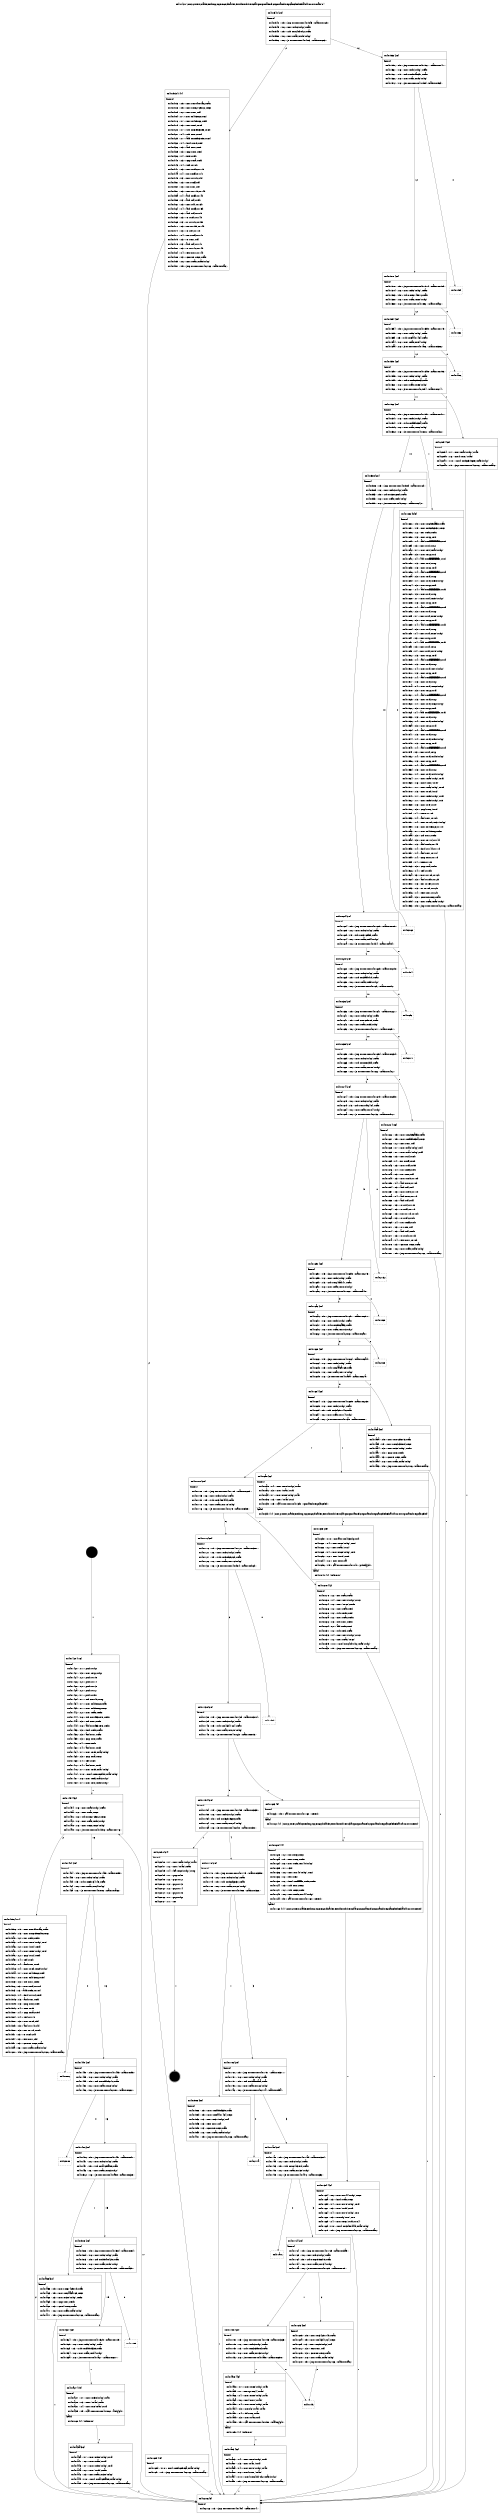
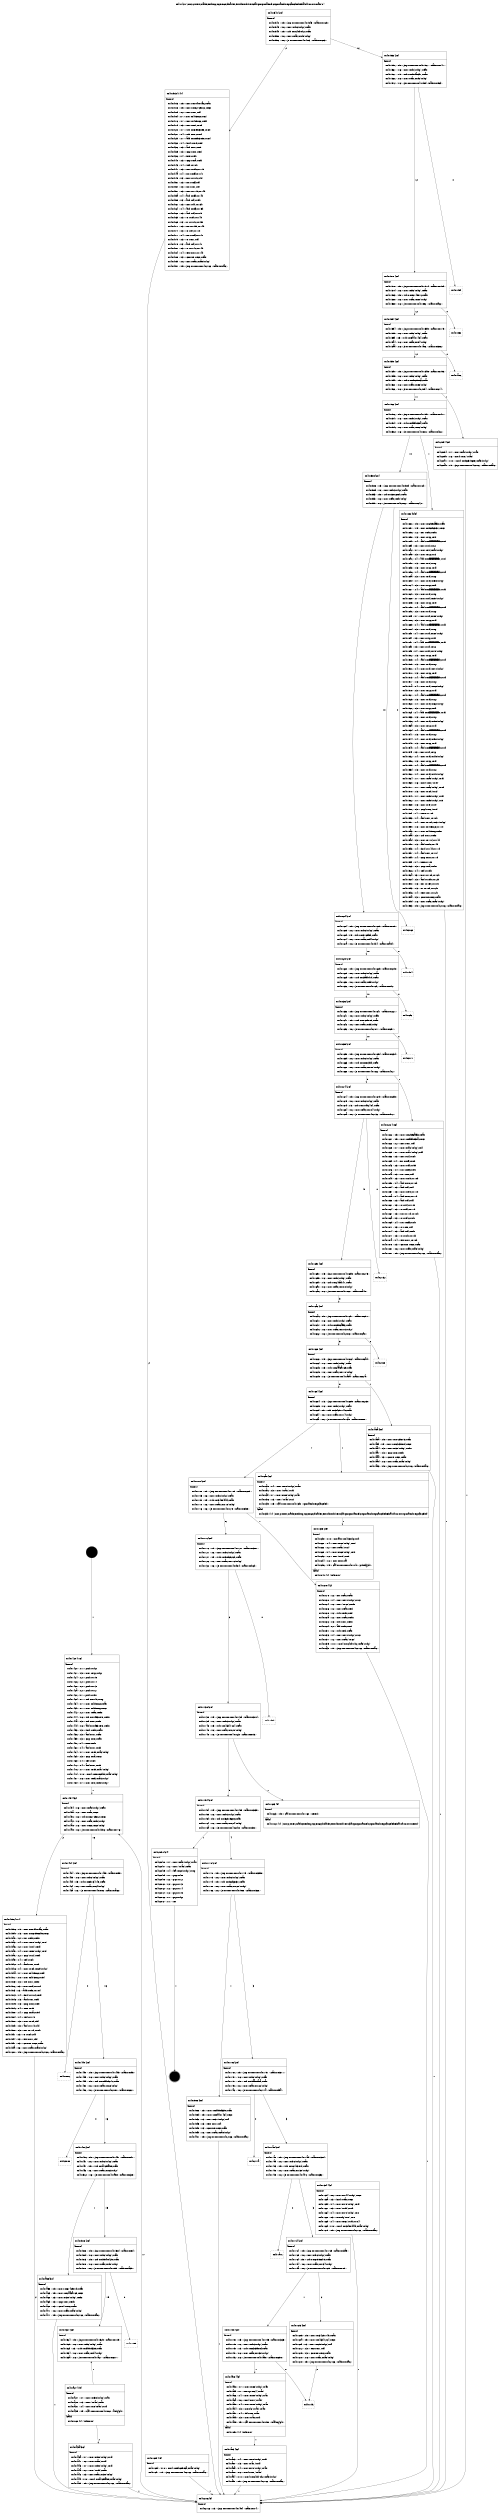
node "0x401e68": removed
node "0x401c28 [44]": removed
edge "0x401524 [28]" -> "0x401a27 [19]": reversed
